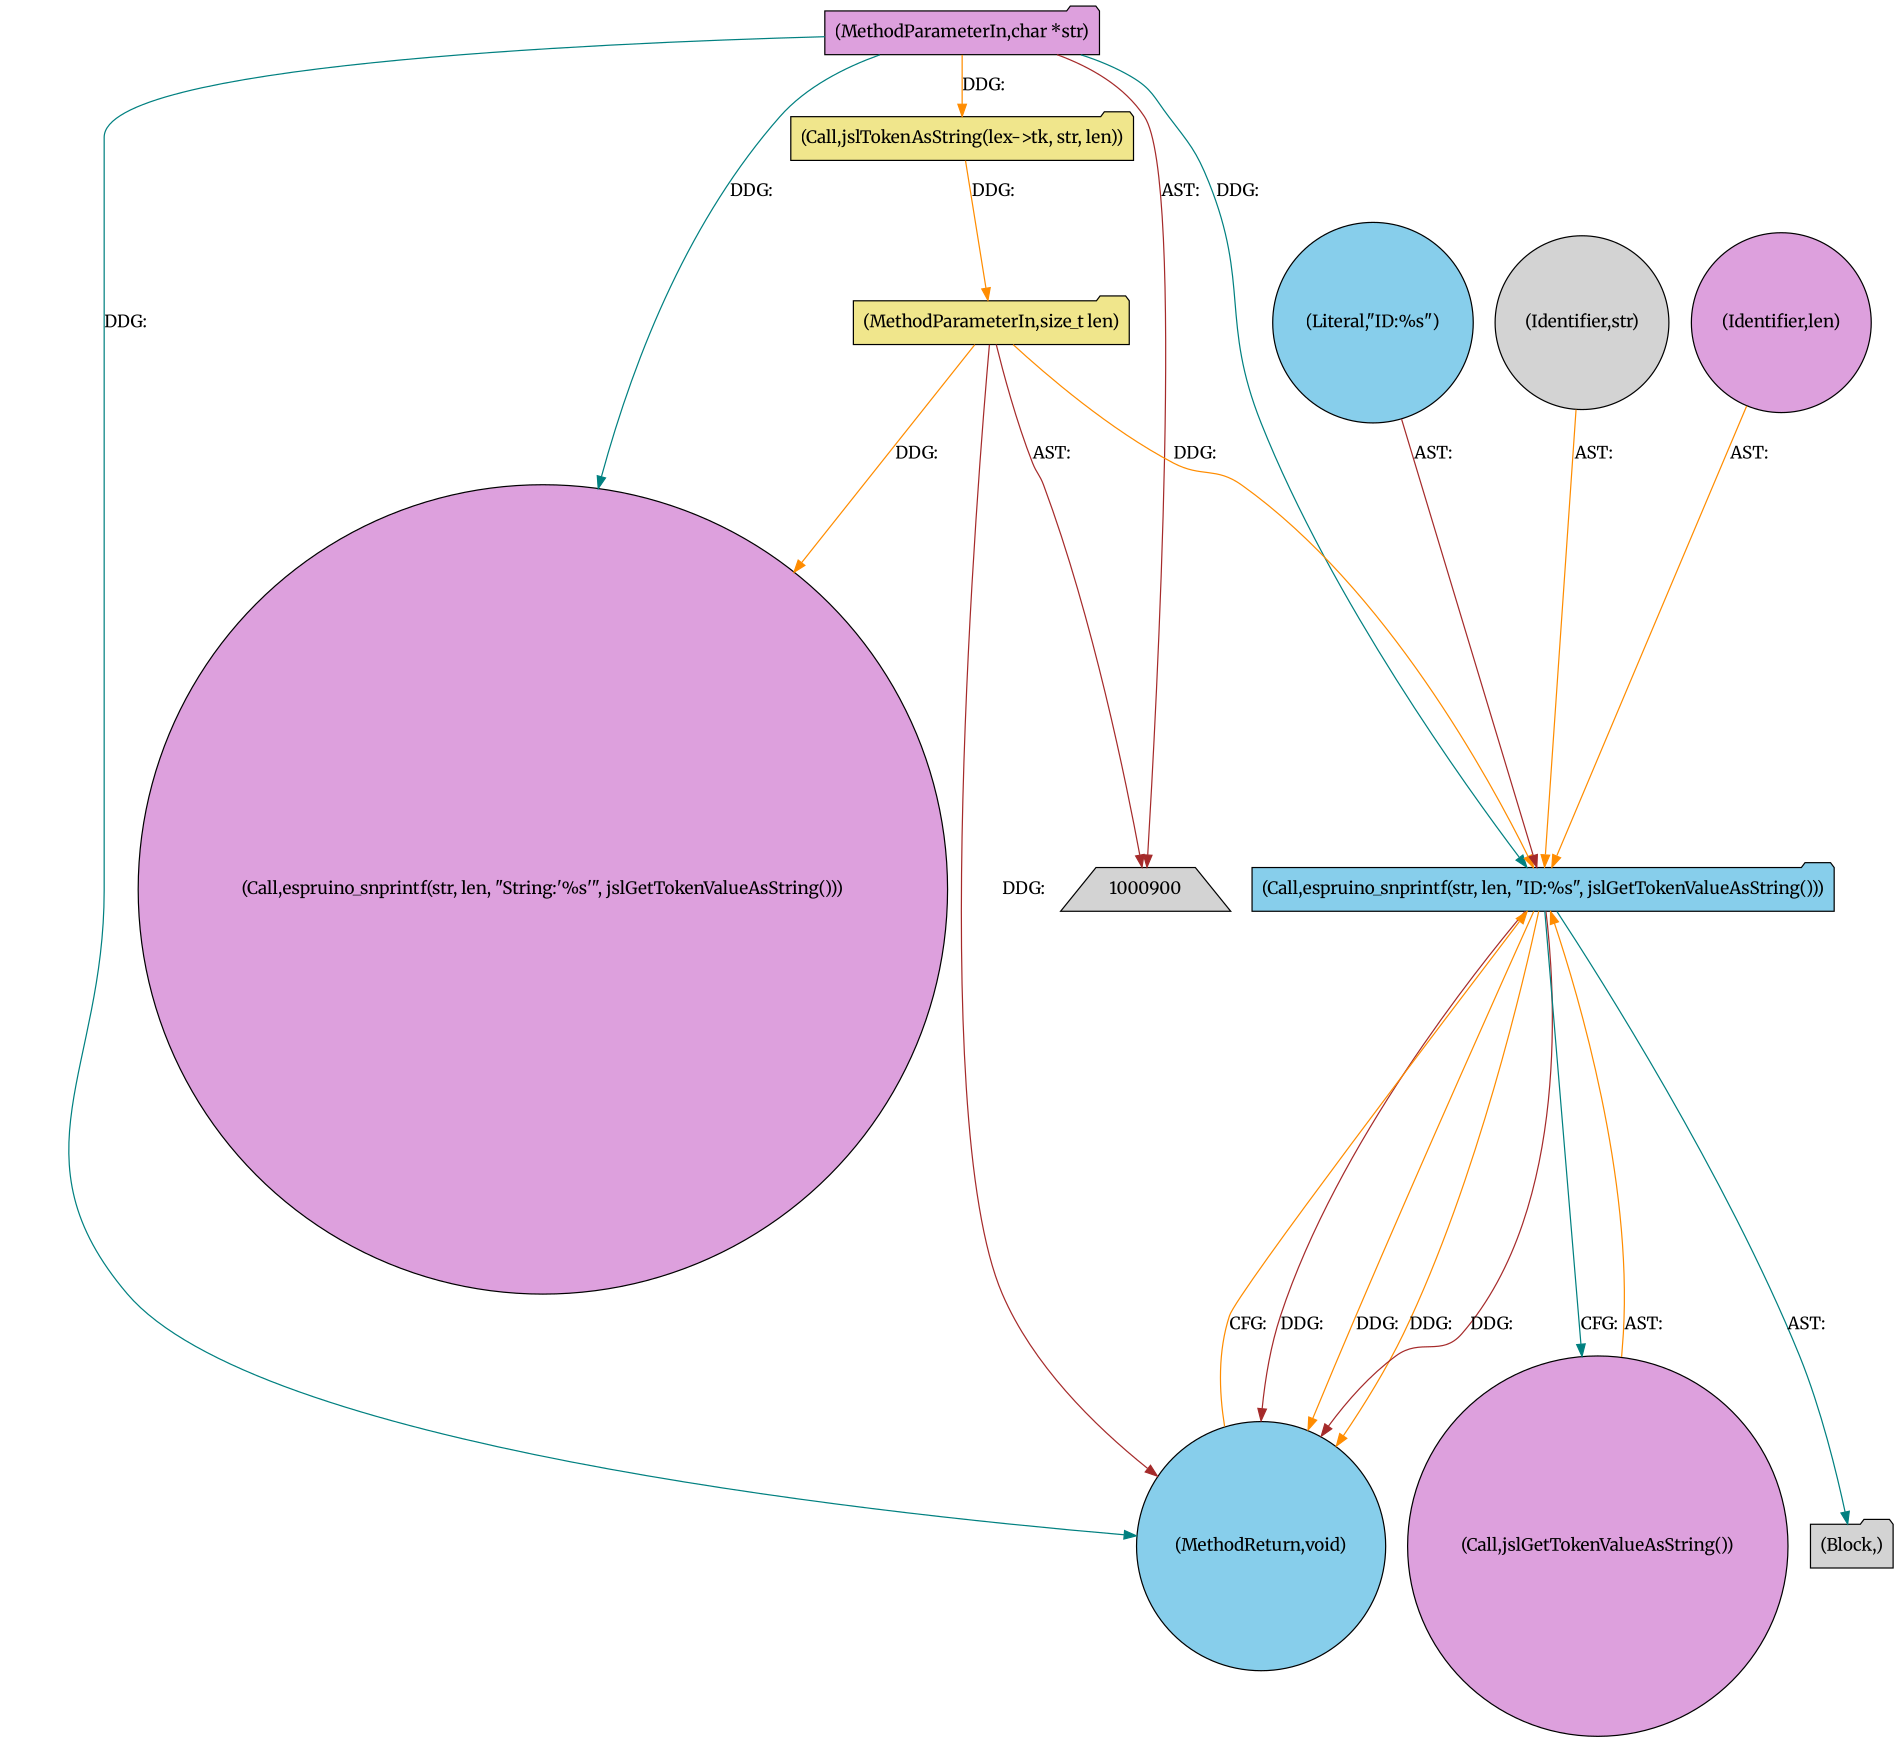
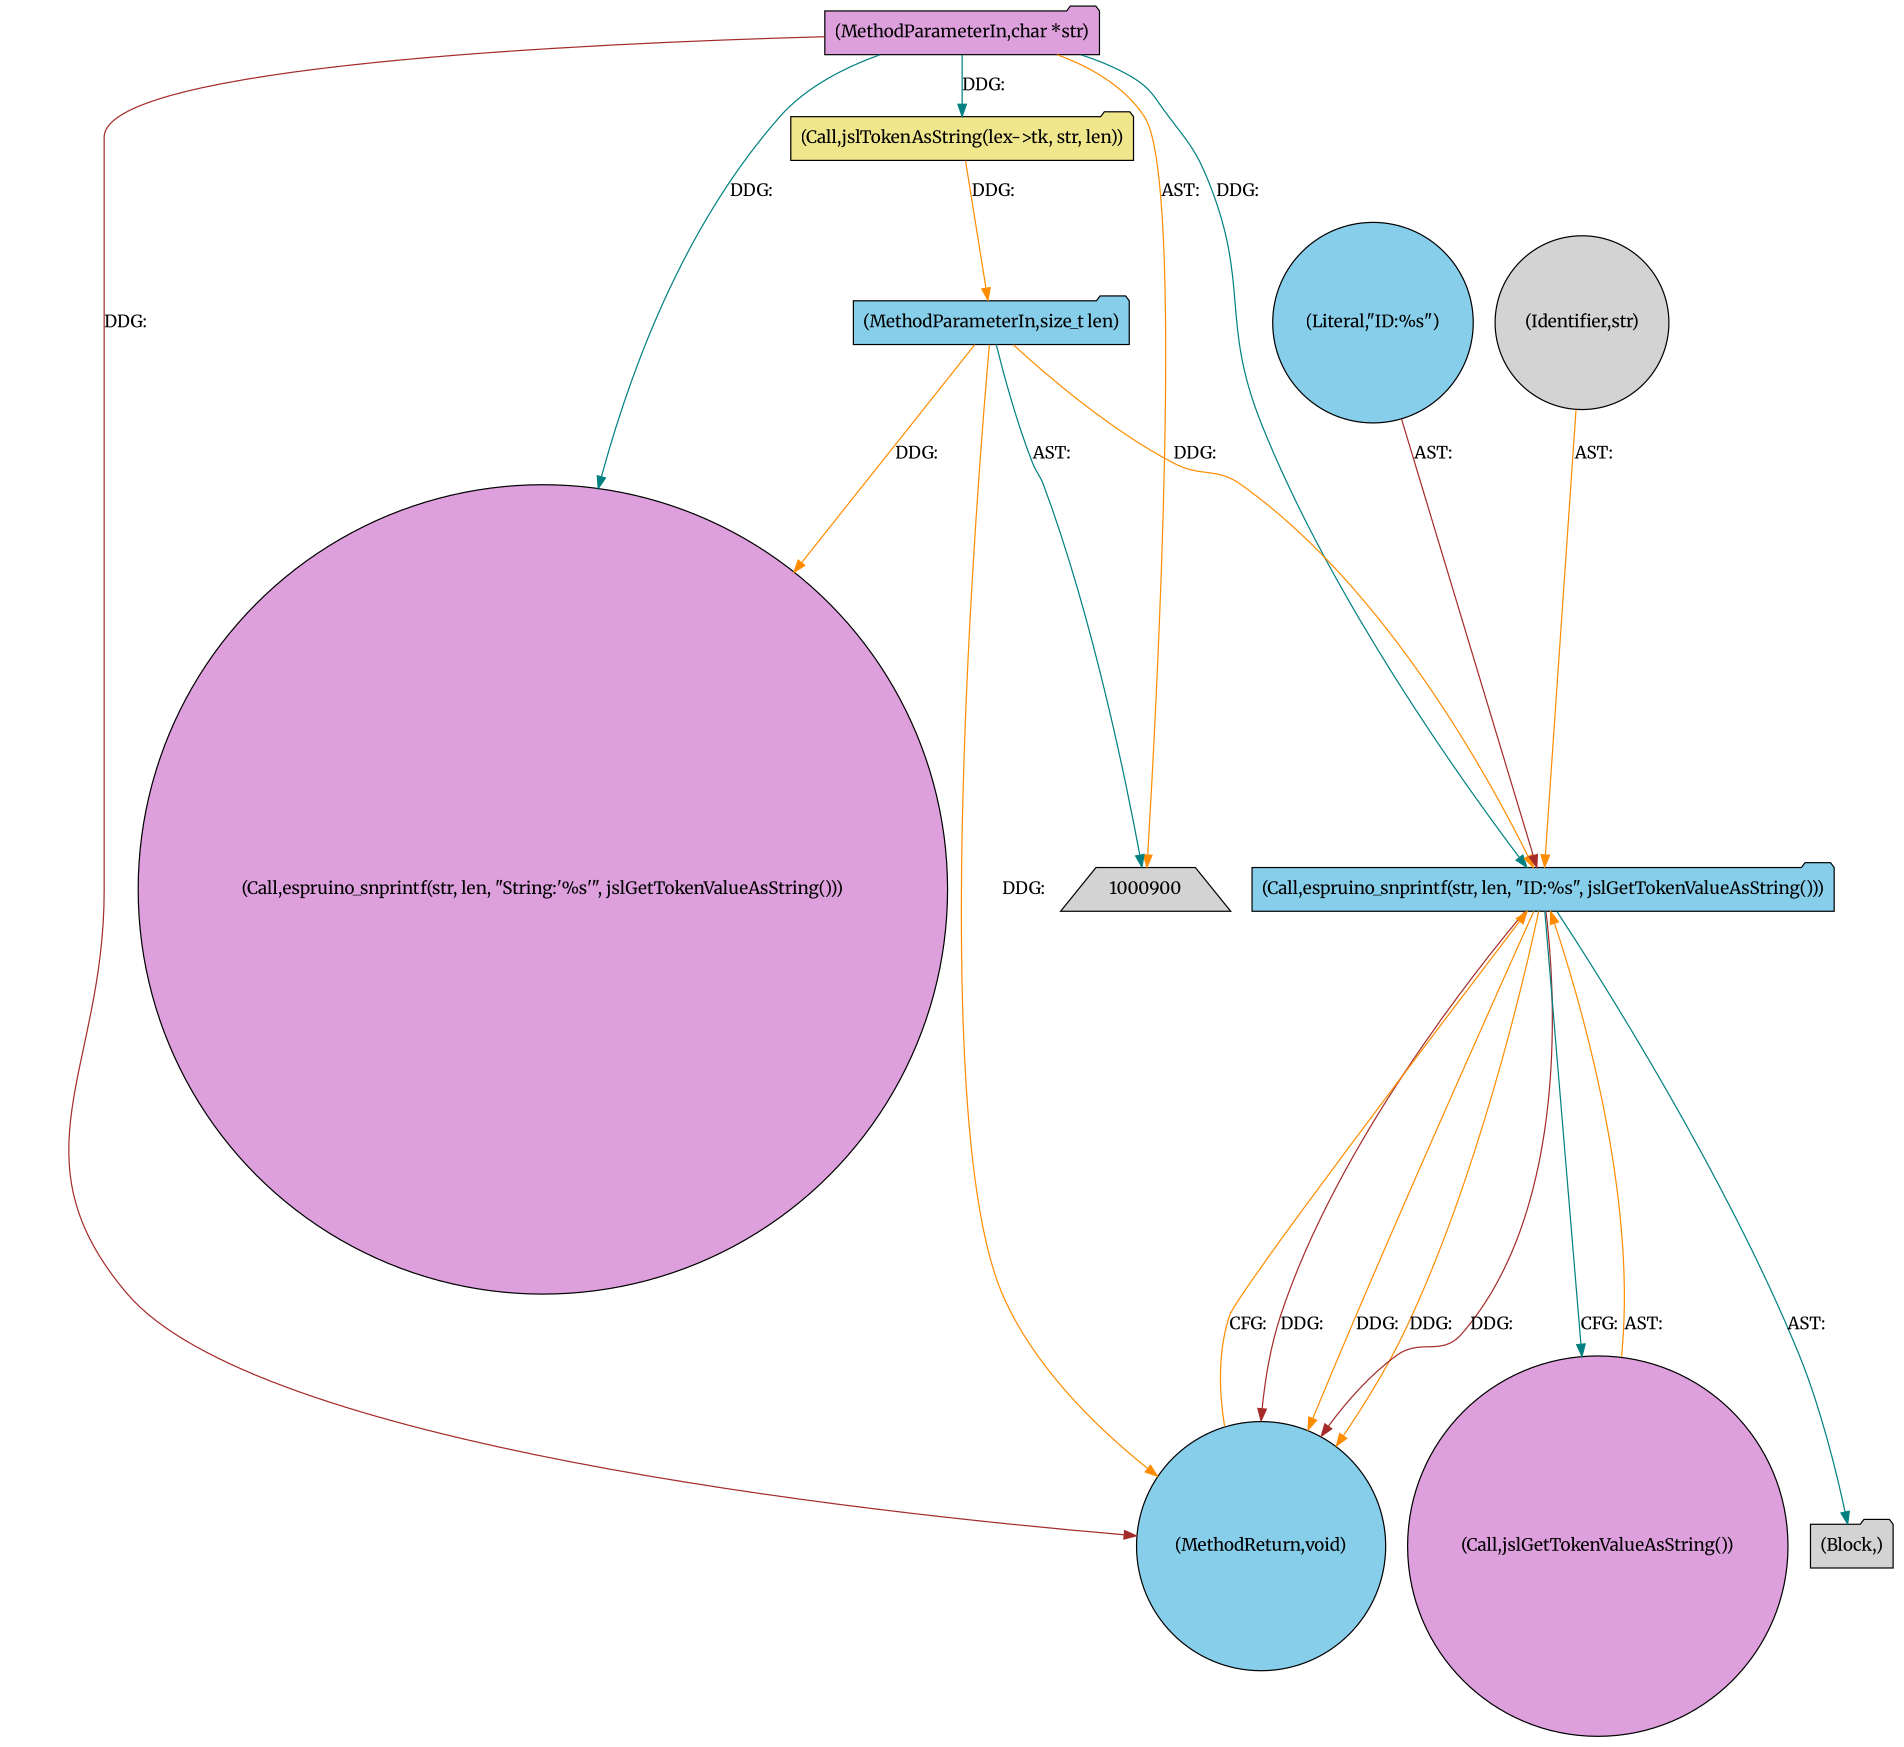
edge "(MethodParameterIn,char *str)" -> "(Call,jslTokenAsString(lex->tk, str, len))": color darkorange -> teal
node "(MethodParameterIn,size_t len)": fillcolor khaki -> skyblue
node "(Identifier,len)": removed
edge "(MethodParameterIn,char *str)" -> "1000900": color brown -> darkorange
edge "(MethodParameterIn,size_t len)" -> "1000900": color brown -> teal
edge "(MethodParameterIn,char *str)" -> "(MethodReturn,void)": color teal -> brown
edge "(MethodParameterIn,size_t len)" -> "(MethodReturn,void)": color brown -> darkorange
